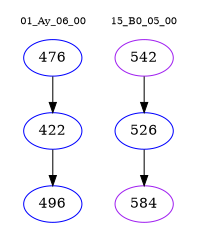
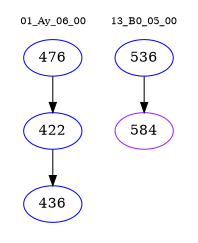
cluster "15_B0_05_00": label "15_B0_05_00" -> "13_B0_05_00"
node "542": removed
node "526": label "526" -> "536"
node "496": label "496" -> "436"
